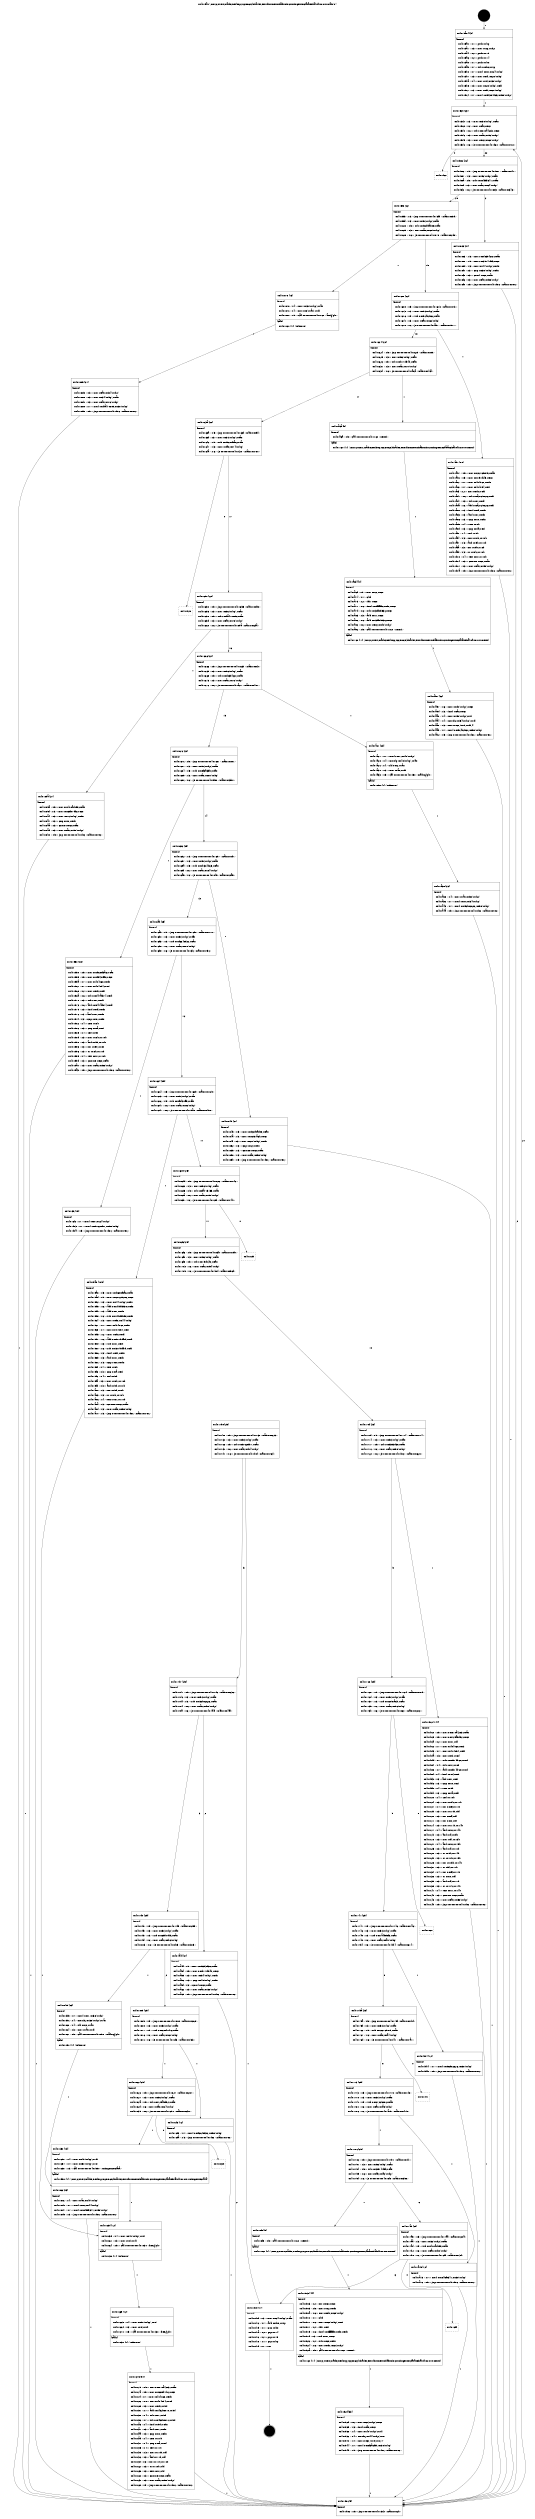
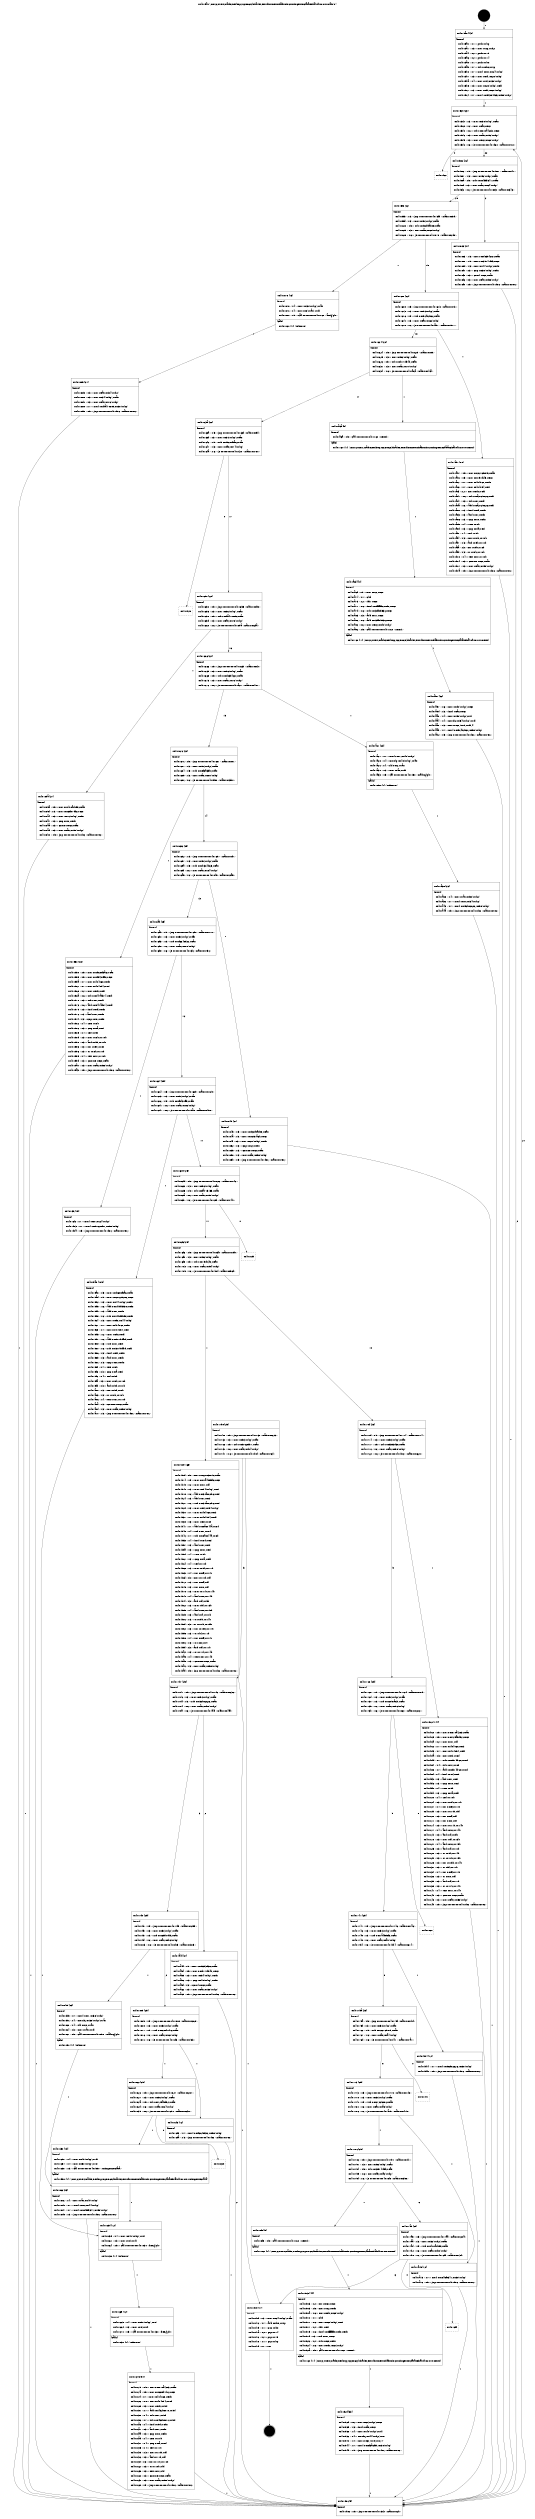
node "0x401b0f [165]": added
